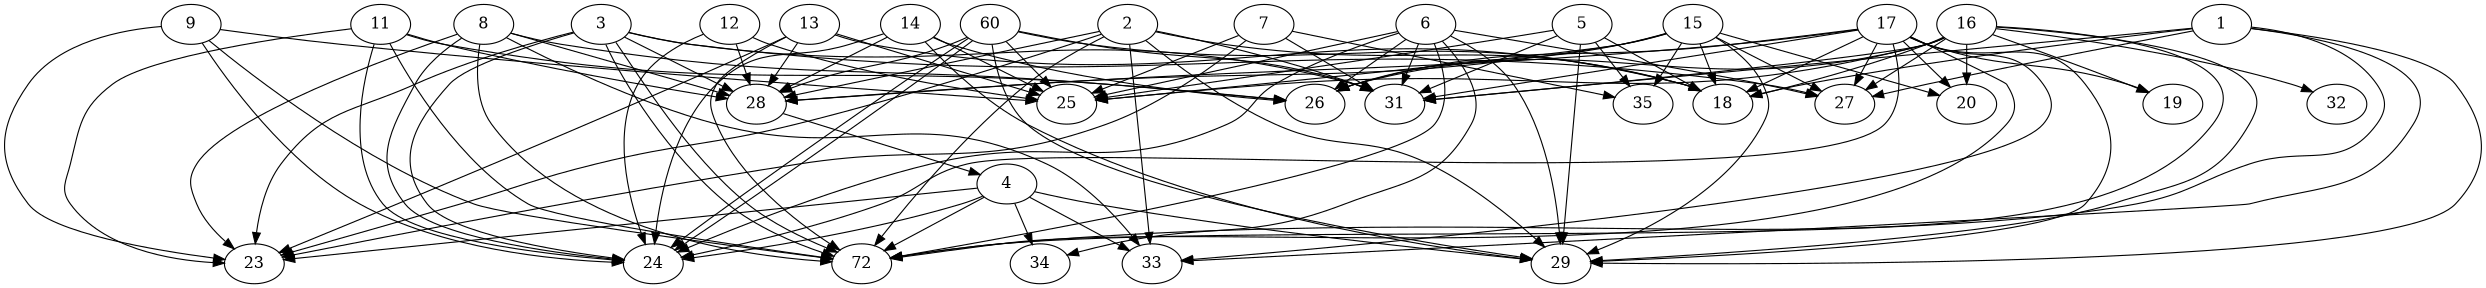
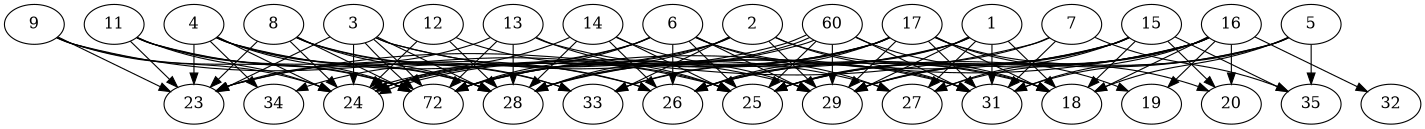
edge "17" -> "27": removed
edge "1" -> "26": added
edge "28" -> "4": reversed
